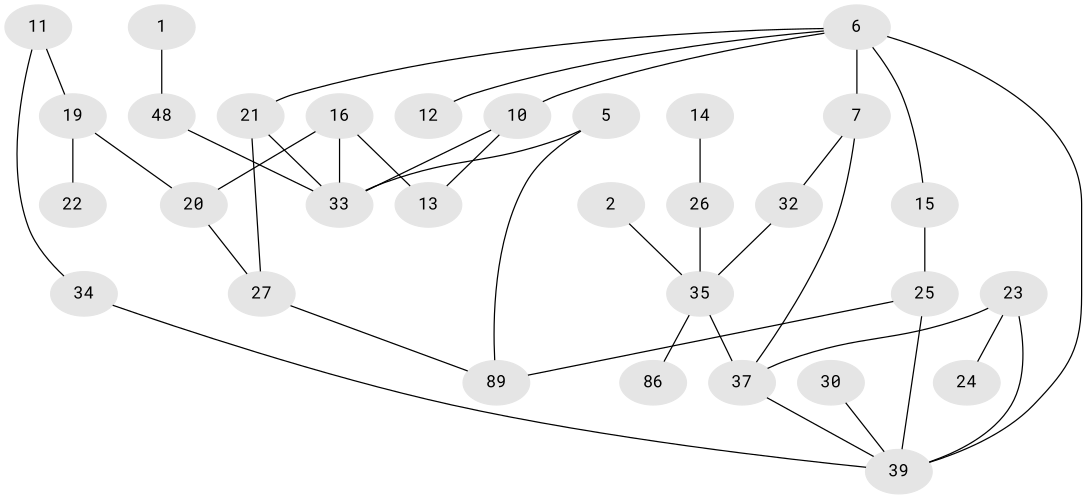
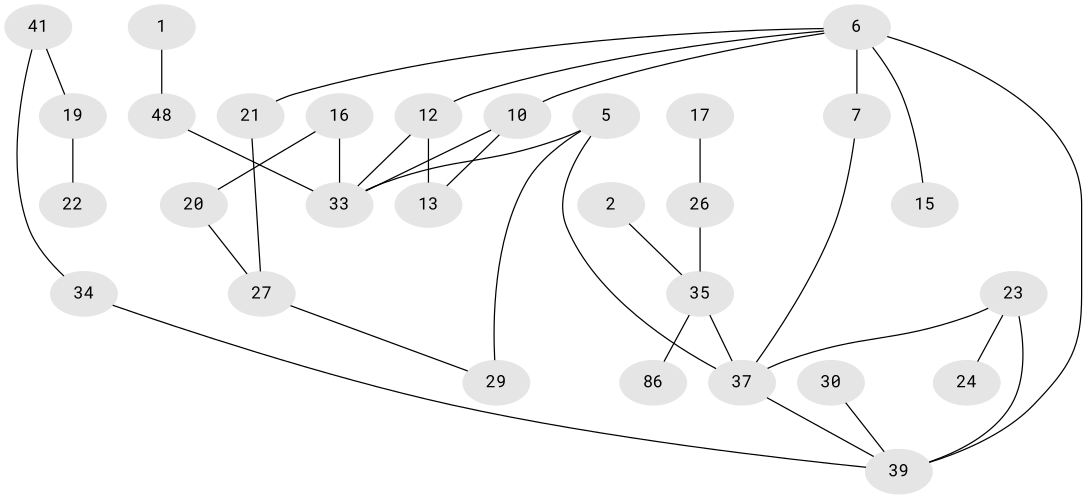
node "11": label "11" -> "41"
node "14": label "14" -> "17"
edge "21" -- "33": now "12" -- "33"
edge "16" -- "13": now "12" -- "13"
edge "19" -- "20": removed
node "32": removed
edge "5" -- "37": added
node "25": removed
node "89": label "89" -> "29"
